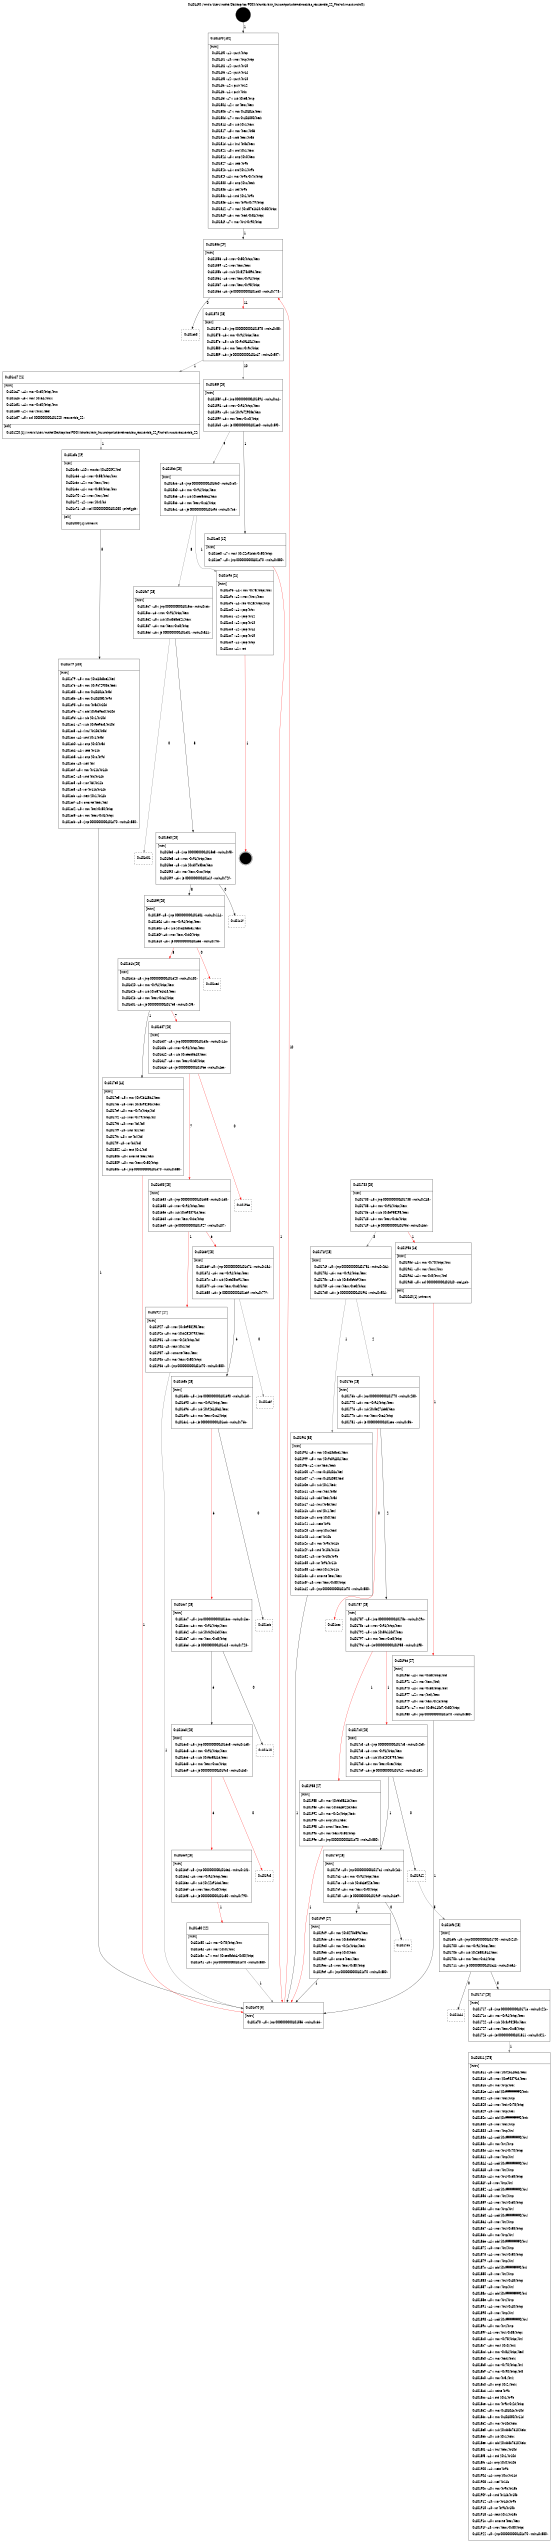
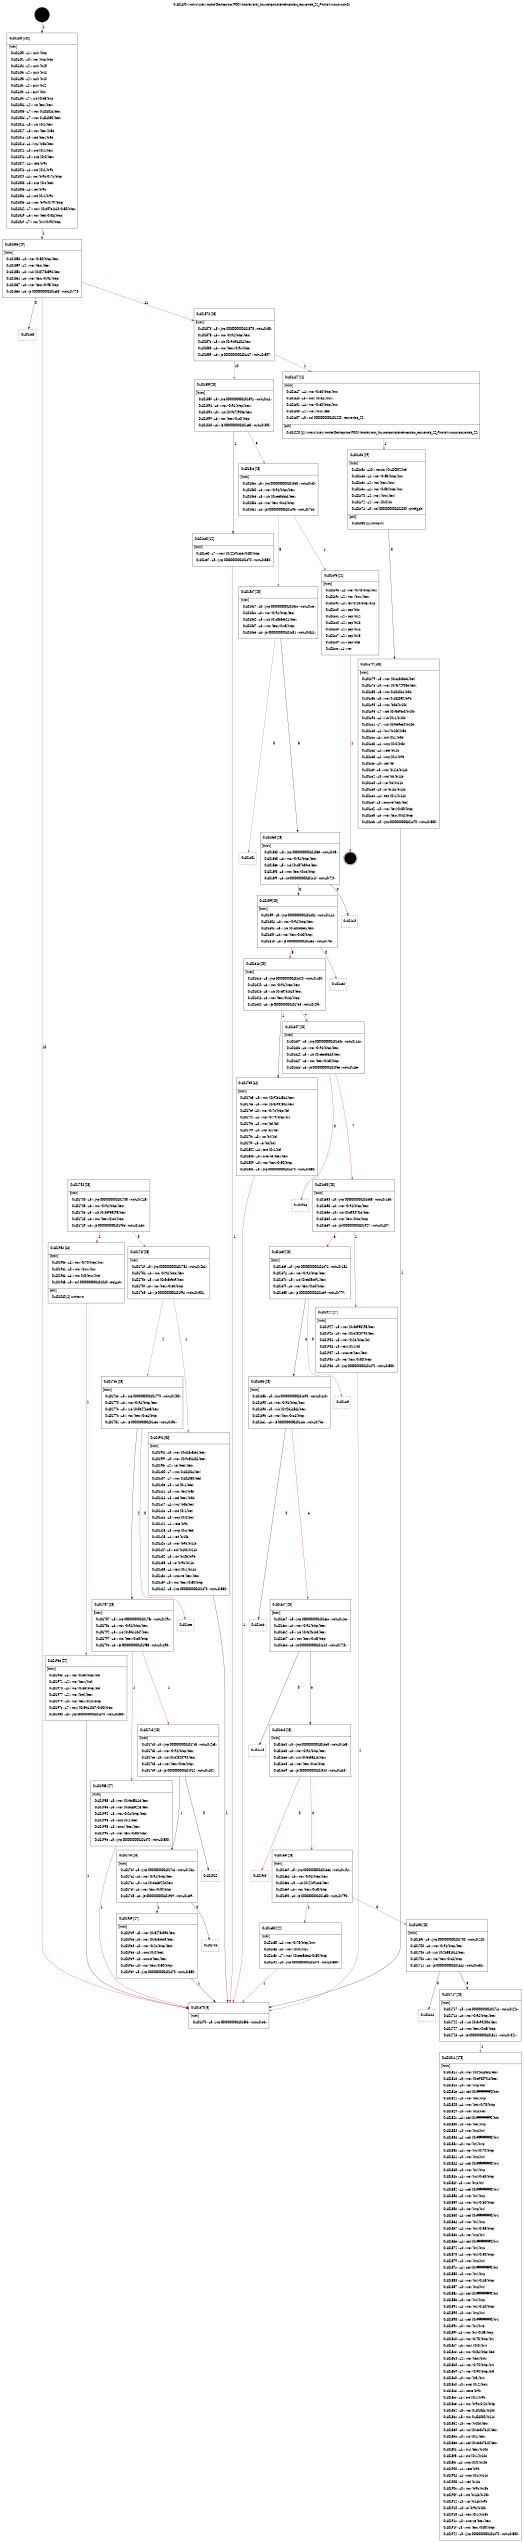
edge "0x401d70 [5]" -> "0x401556 [29]": reversed
edge "0x401942" -> "0x4016fb [28]": now "0x4016df [28]" -> "0x4016fb [28]"
